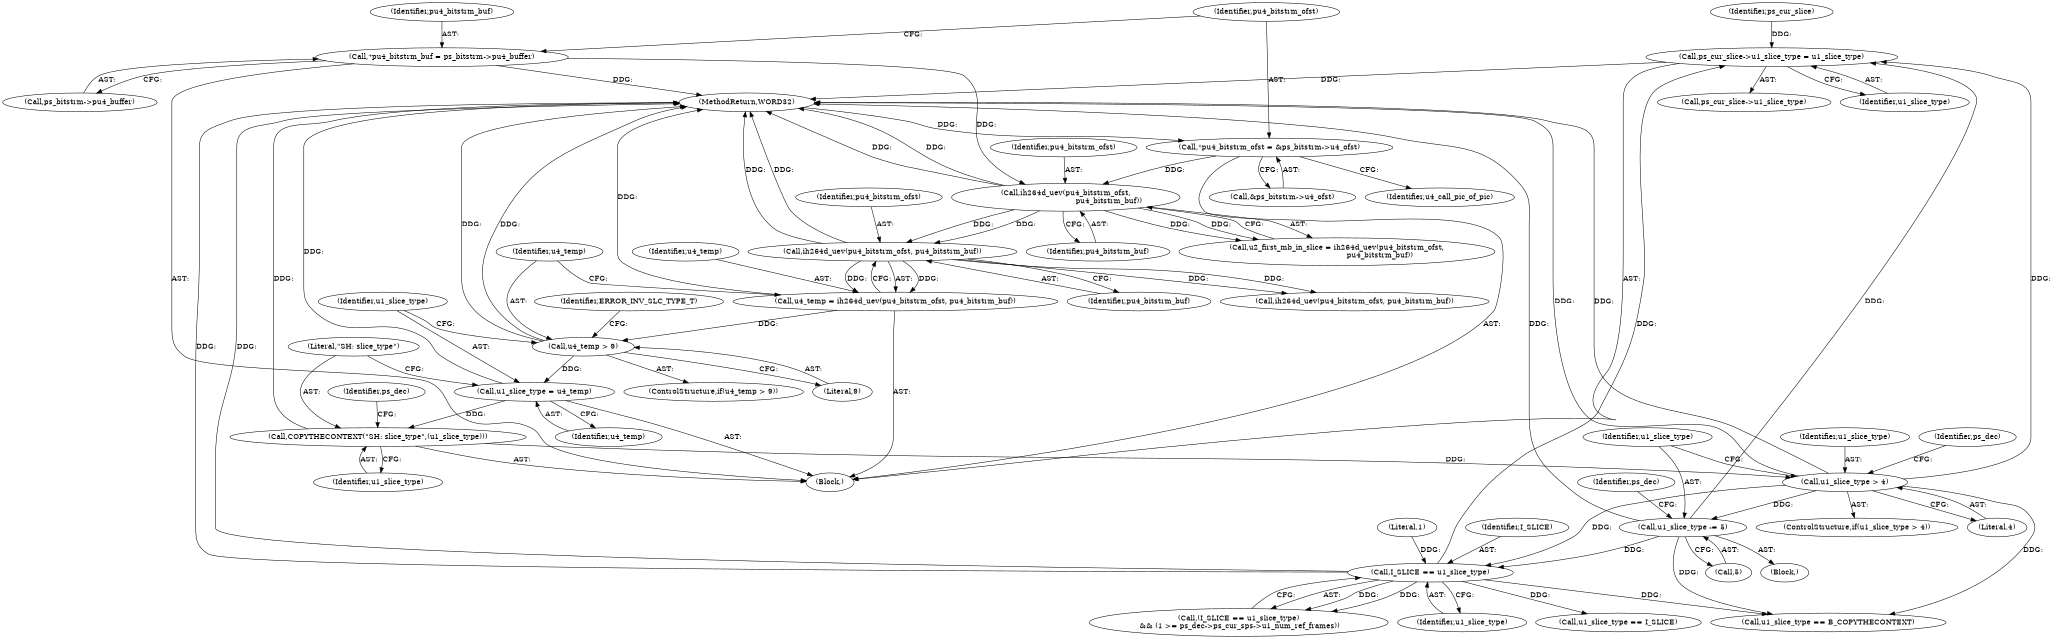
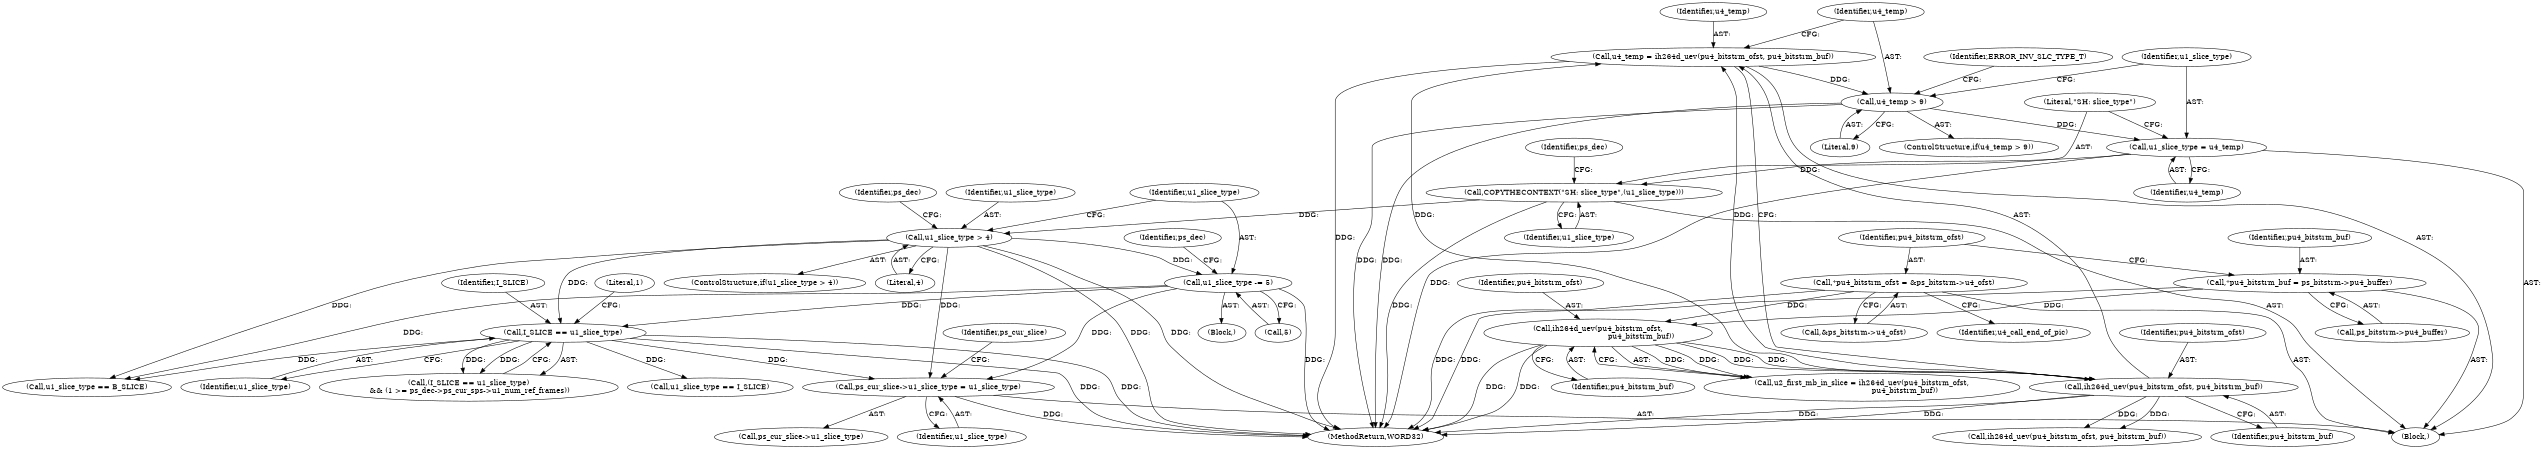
edge "(Identifier,ps_cur_slice)" -> "(Call,ps_cur_slice->u1_slice_type = u1_slice_type)": label "DDG: " -> "CFG: "
edge "(MethodReturn,WORD32)" -> "(Call,*pu4_bitstrm_ofst = &ps_bitstrm->u4_ofst)": reversed
node "(Identifier,u4_call_pic_of_pic)": label "(Identifier,u4_call_pic_of_pic)" -> "(Identifier,u4_call_end_of_pic)"
edge "(Literal,1)" -> "(Call,I_SLICE == u1_slice_type)": label "DDG: " -> "CFG: "
node "(Call,u1_slice_type == B_COPYTHECONTEXT)": label "(Call,u1_slice_type == B_COPYTHECONTEXT)" -> "(Call,u1_slice_type == B_SLICE)"
